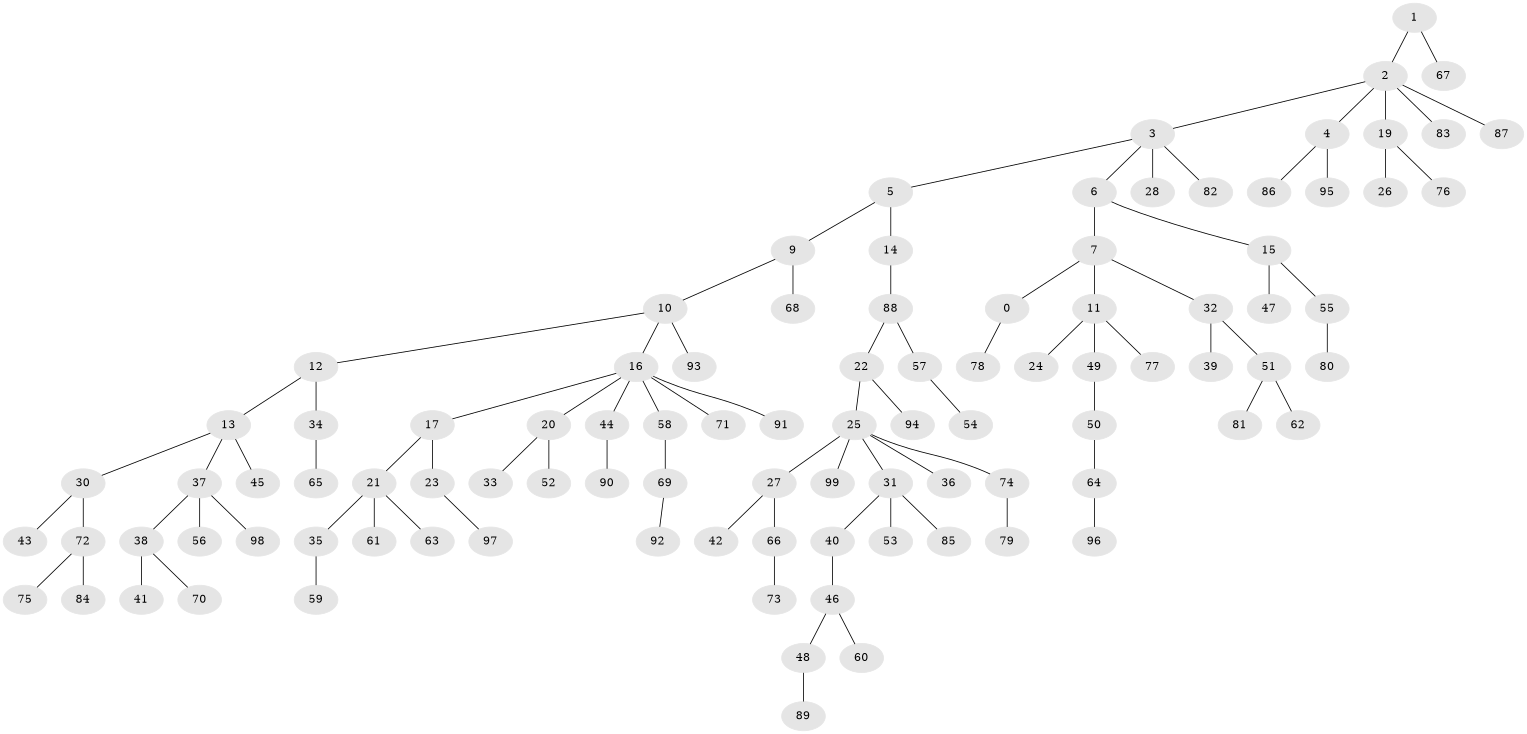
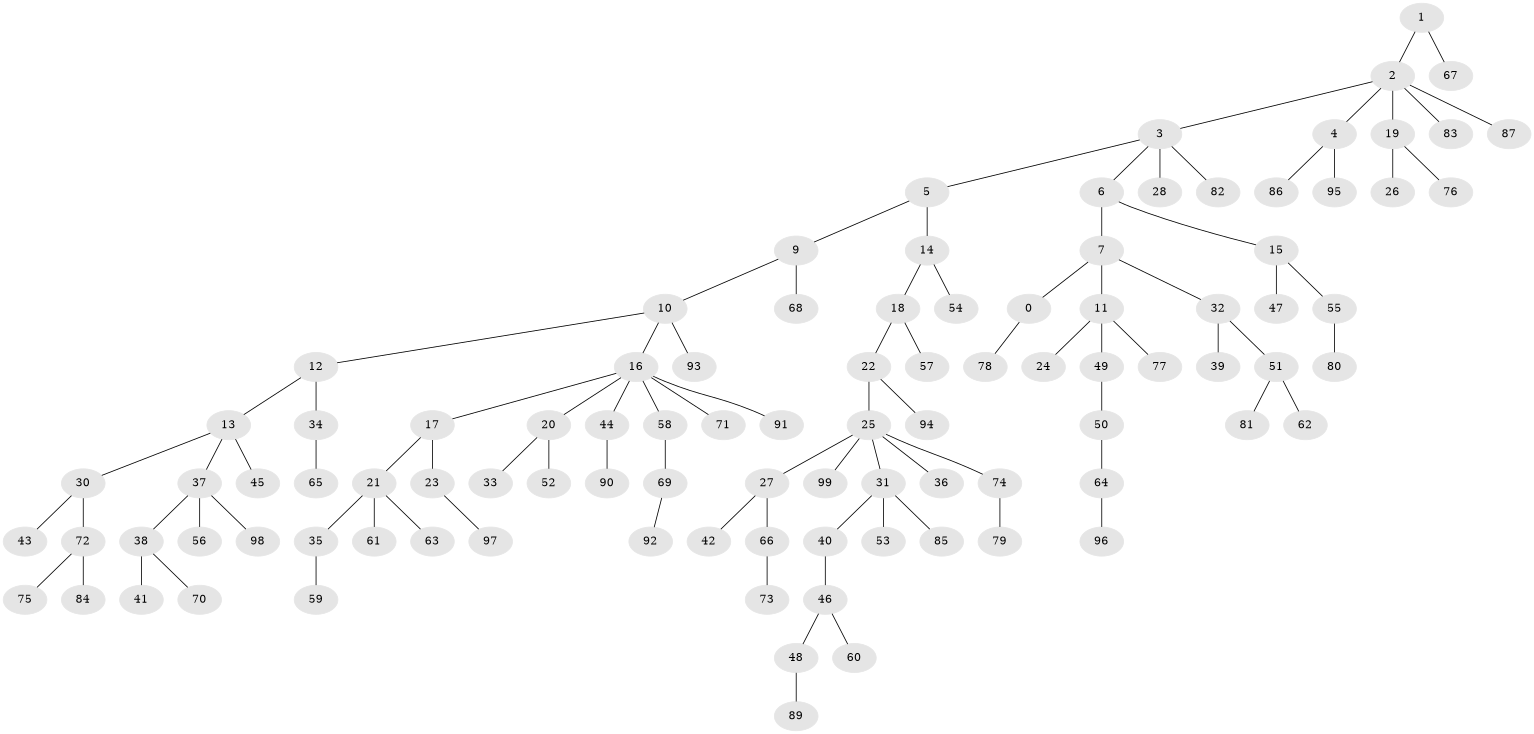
node "88": label "88" -> "18"
edge "57" -- "54": now "14" -- "54"
